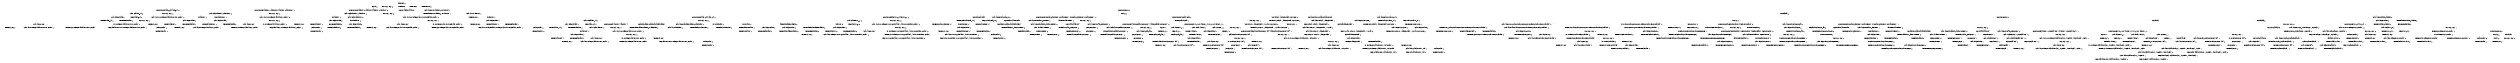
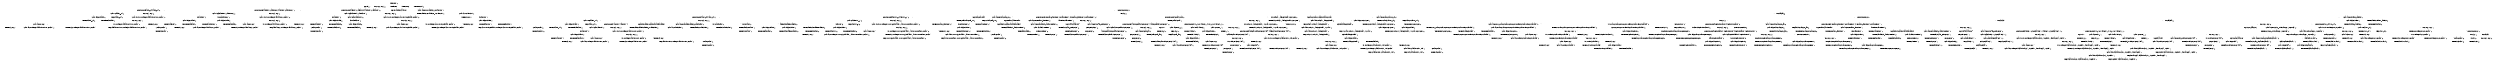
node "(FIELD_IDENTIFIER,LONGFILE_ERROR,LONGFILE_ERROR)": removed
